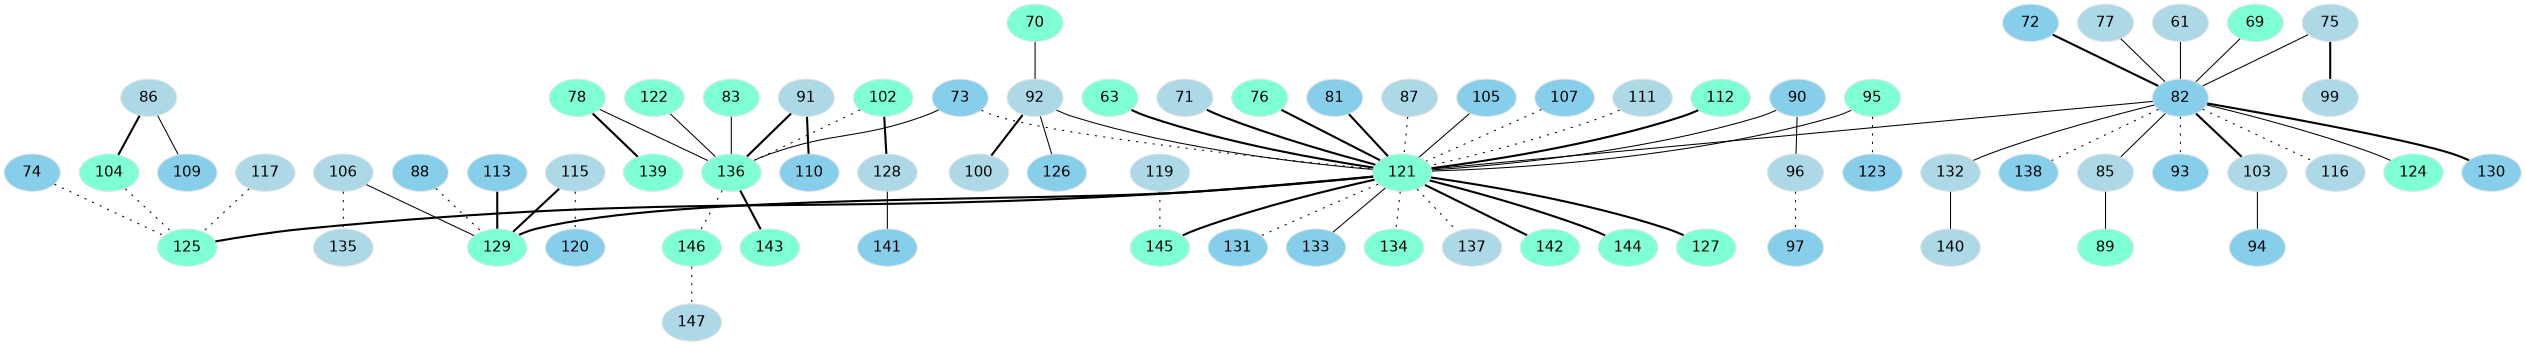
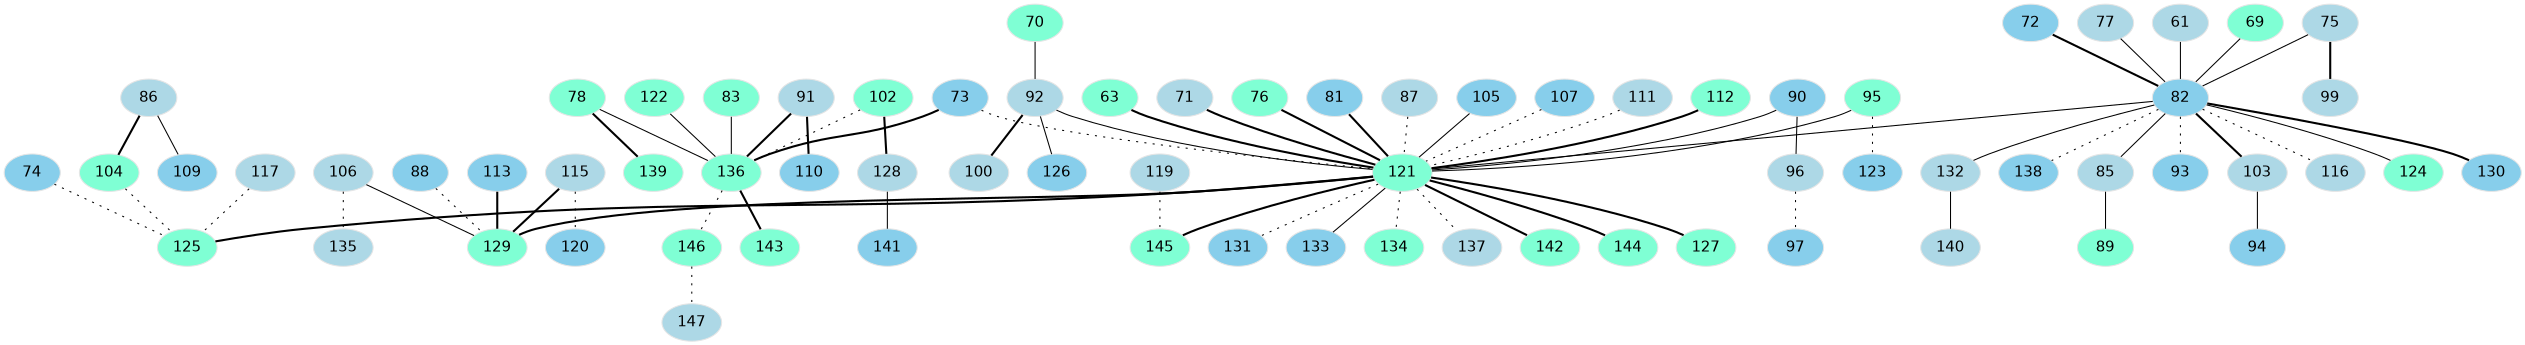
edge "73" -- "136": style solid -> bold
